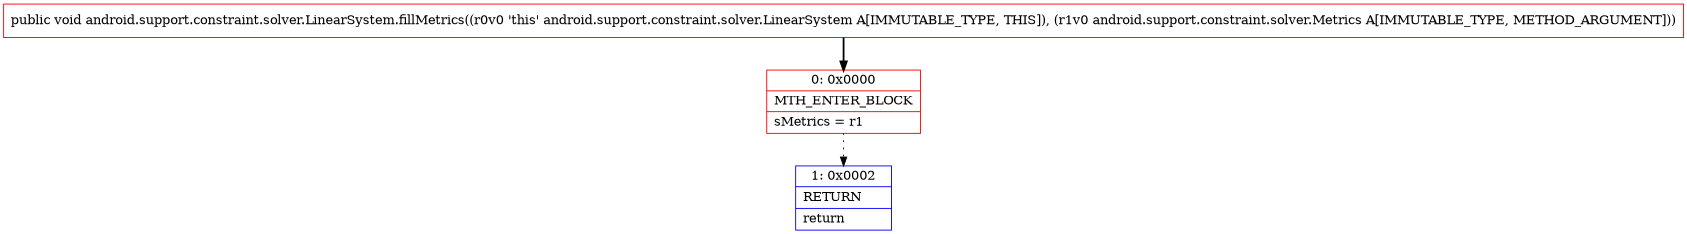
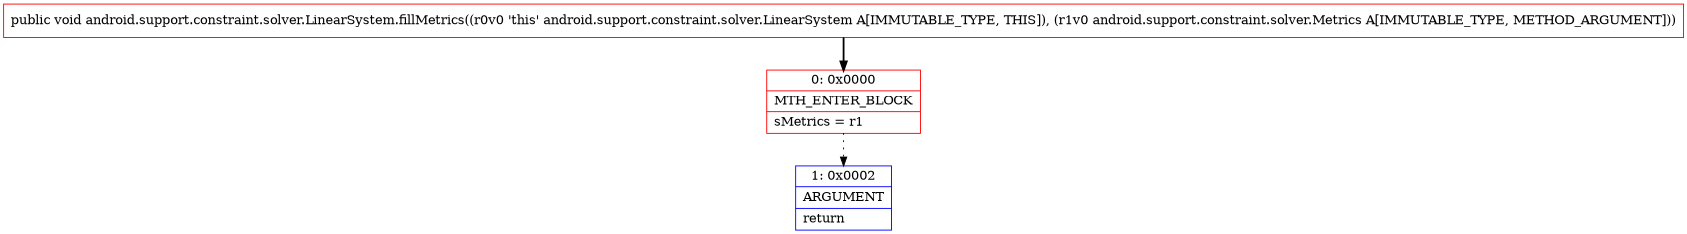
node "1: 0x0002": text "RETURN" -> "ARGUMENT"
